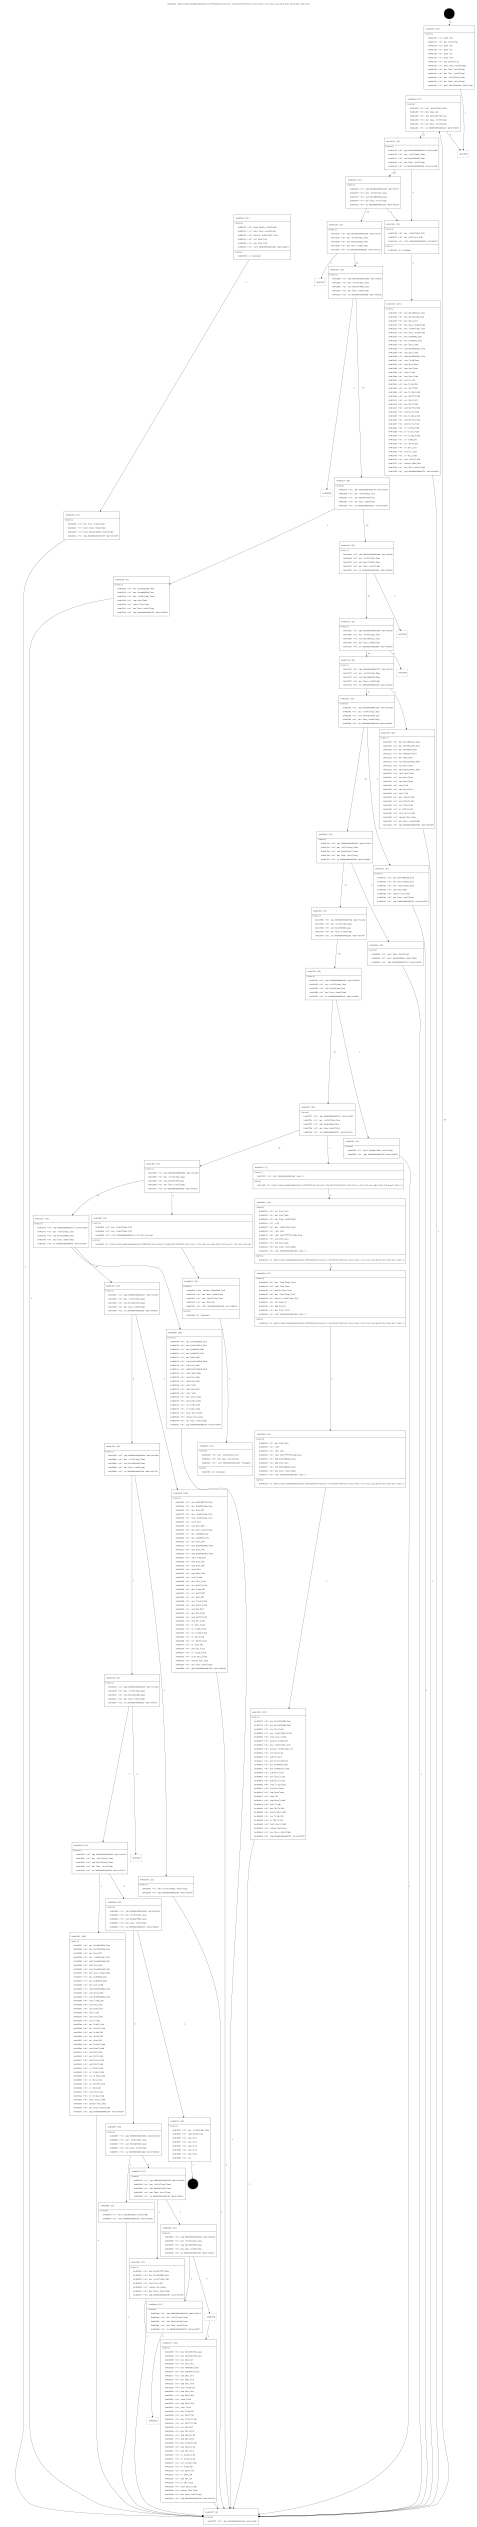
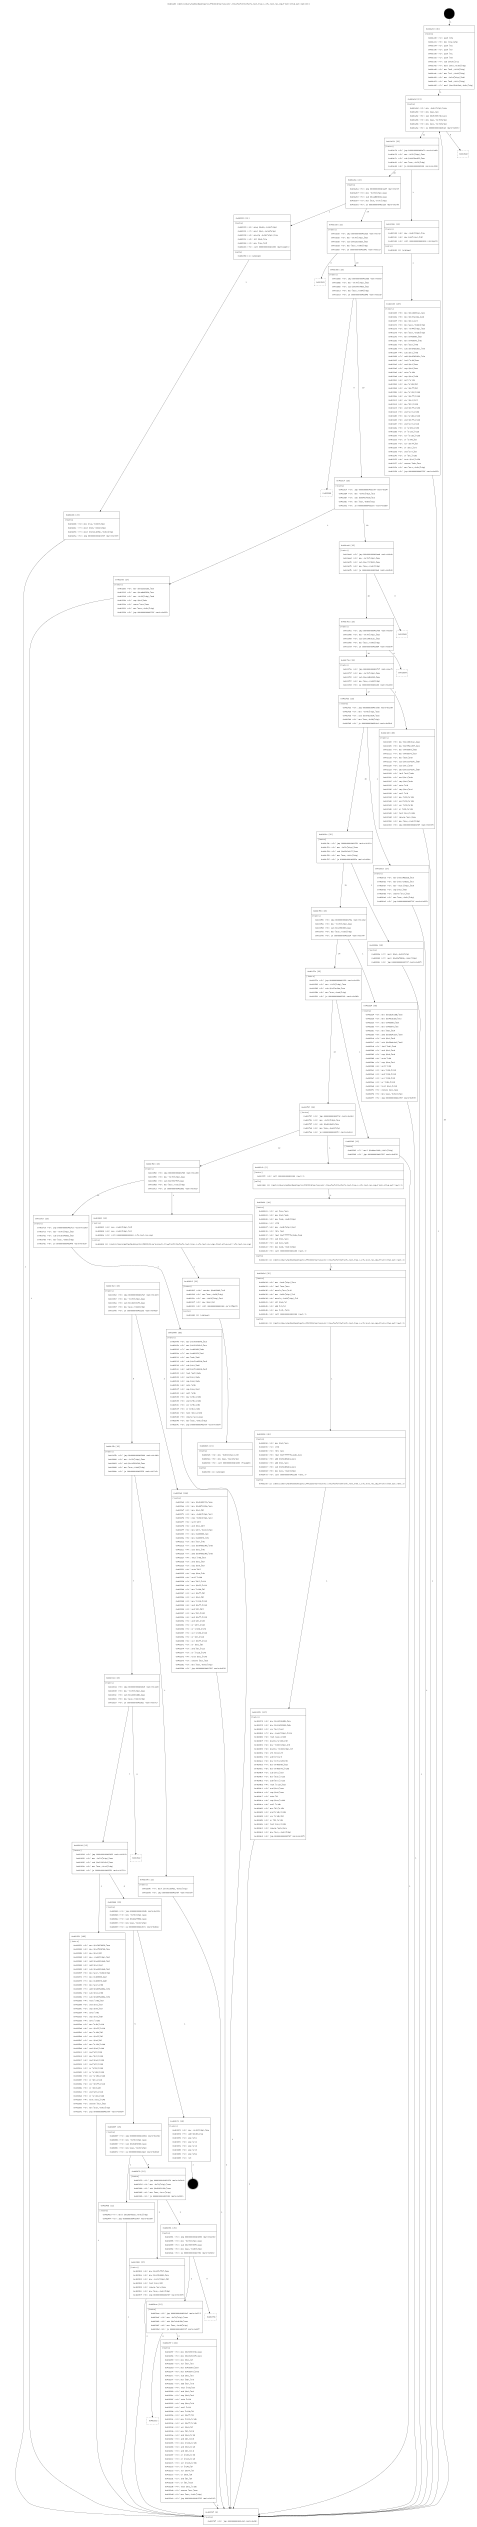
edge "0x401e30 [45]" -> "0x4026a0": now "0x401e30 [45]" -> "0x401e5d [23]"
edge "0x401e8a [22]" -> "0x402158 [13]": now "0x401e8a [22]" -> "0x402229 [31]"
node "0x4023a4 [88]": added
edge "0x401fc9 [25]" -> "0x401fe2 [25]": removed, label "10"
edge "0x40275b" -> "0x40225f [134]": now "0x4020aa [25]" -> "0x40225f [134]"
